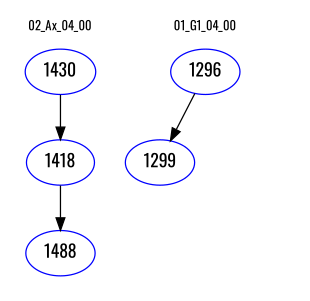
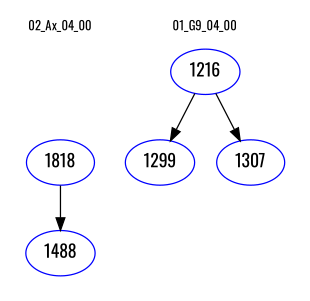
cluster "01_G1_04_00": label "01_G1_04_00" -> "01_G9_04_00"
node "1430": removed
node "1296": label "1296" -> "1216"
node "1418": label "1418" -> "1818"
node "1307": added
